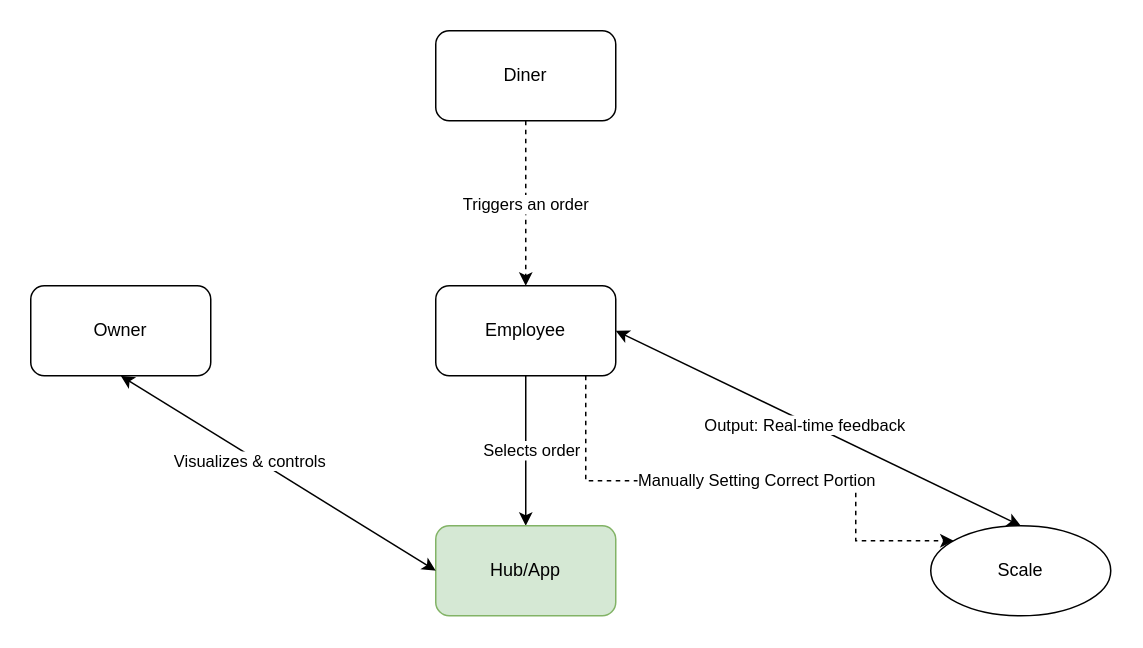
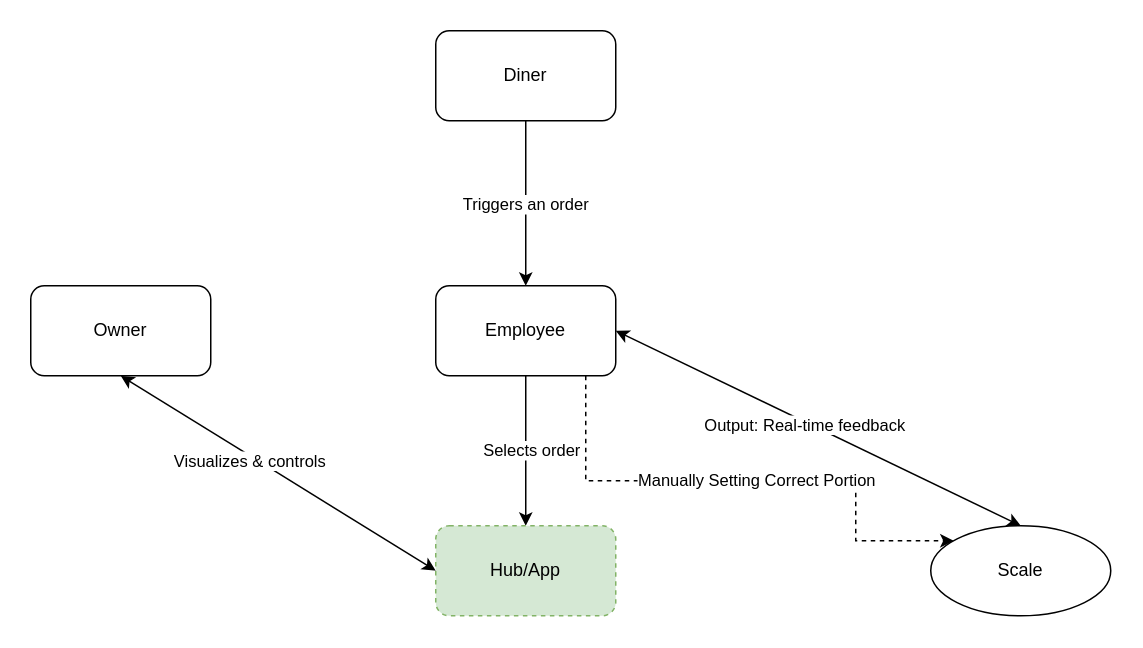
edge "Diner" -> "Employee": style dashed -> solid
node "Hub/App": style solid -> dashed
